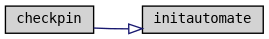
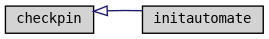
edge "checkpin" -> "initautomate": reversed
